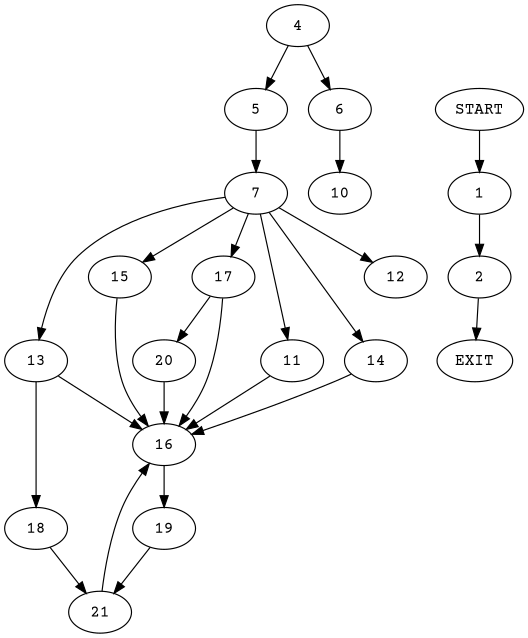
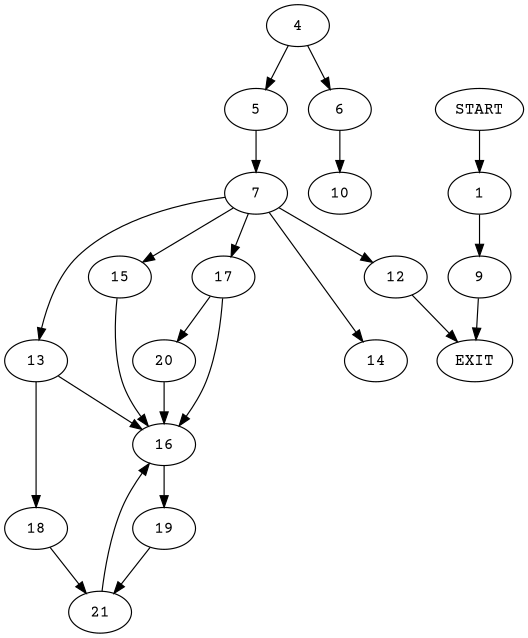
node "2": label "2" -> "9"
edge "12" -> "EXIT": added
node "11": removed
edge "14" -> "16": removed
